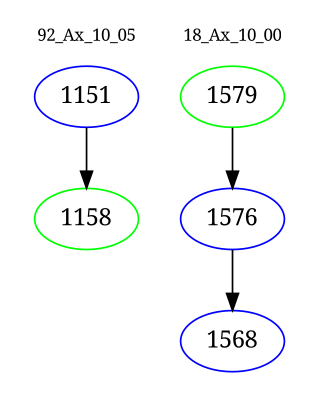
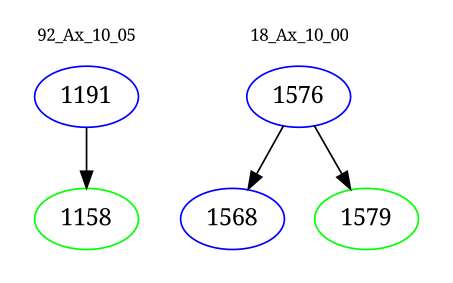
node "1151": label "1151" -> "1191"
edge "1579" -> "1576": reversed
